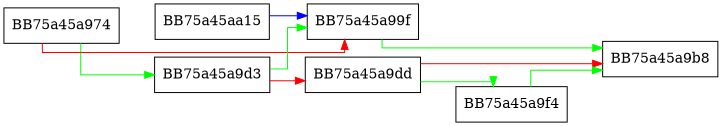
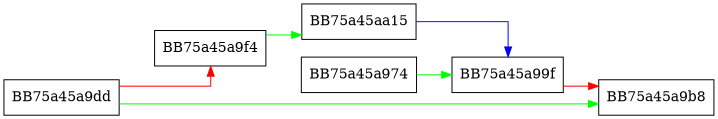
edge "BB75a45a99f" -> "BB75a45a9b8": color green -> red
edge "BB75a45a974" -> "BB75a45a99f": color red -> green
edge "BB75a45a9dd" -> "BB75a45a9b8": color red -> green
edge "BB75a45a9f4" -> "BB75a45a9b8": now "BB75a45a9f4" -> "BB75a45aa15"
node "BB75a45a9d3": removed
edge "BB75a45a9dd" -> "BB75a45a9f4": color green -> red
